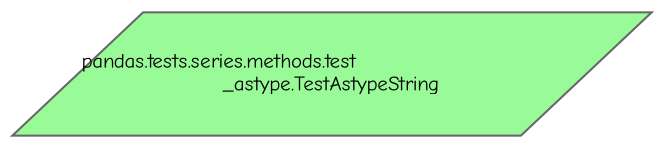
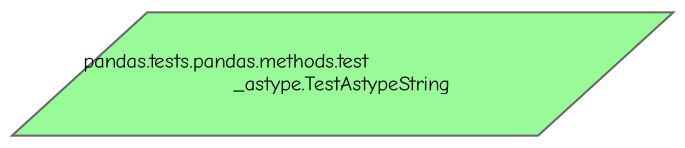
node "pandas.tests.series.methods.test _astype.TestAstypeString": label "pandas.tests.series.methods.test _astype.TestAstypeString" -> "pandas.tests.pandas.methods.test _astype.TestAstypeString"
